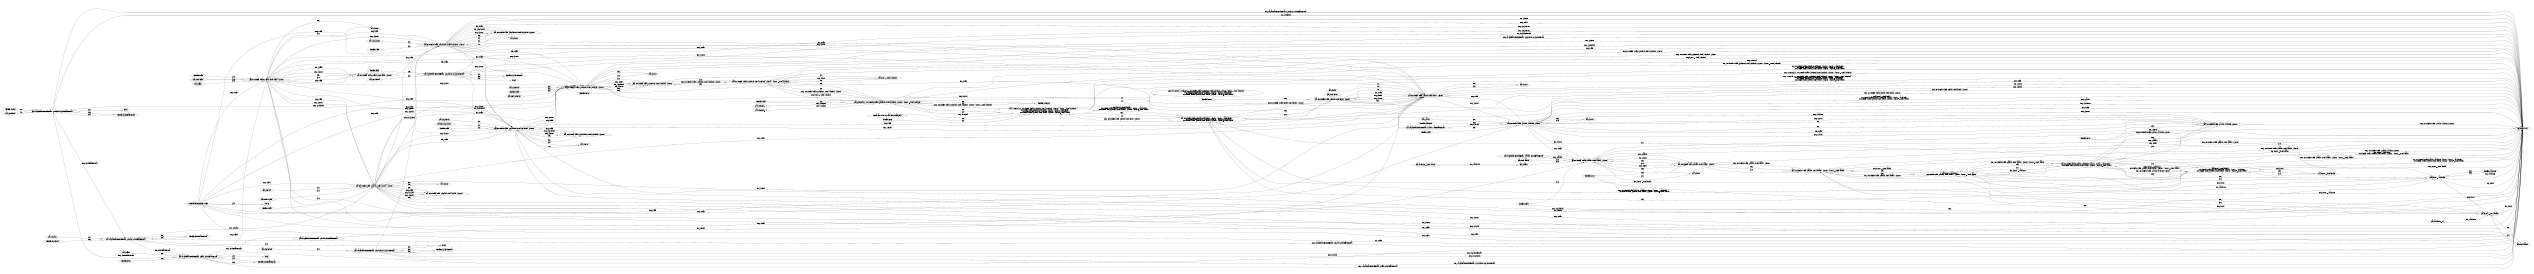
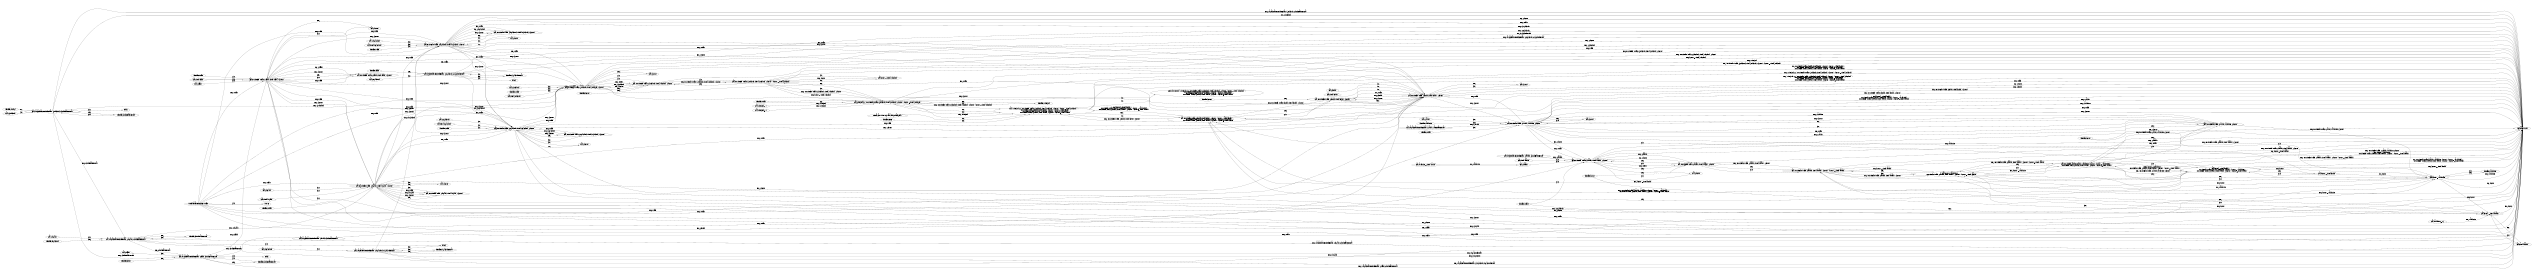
node "(Call,sizeof (ds64_chunk))": added
edge "(Call,!DoWriteFile (outfile, &wavhdr, wavhdrsize, &bcount))" -> "(MethodReturn,int)": now "(Call,!DoWriteFile (outfile, &wavhdr, wavhdrsize, &bcount))" -> "(Call,bcount != wavhdrsize)"
edge "(Call,DoWriteFile (outfile, &wavhdr, wavhdrsize, &bcount))" -> "(Call,bcount != wavhdrsize)": added, label "DDG: wavhdrsize"
edge "(Call,bcount != sizeof (fmthdr))" -> "(Call,bcount != wavhdrsize)": added, label "DDG: bcount"
edge "(MethodParameterIn,FILE *outfile)" -> "(MethodReturn,int)": now "(MethodParameterIn,FILE *outfile)" -> "(Call,bcount != wavhdrsize)"
